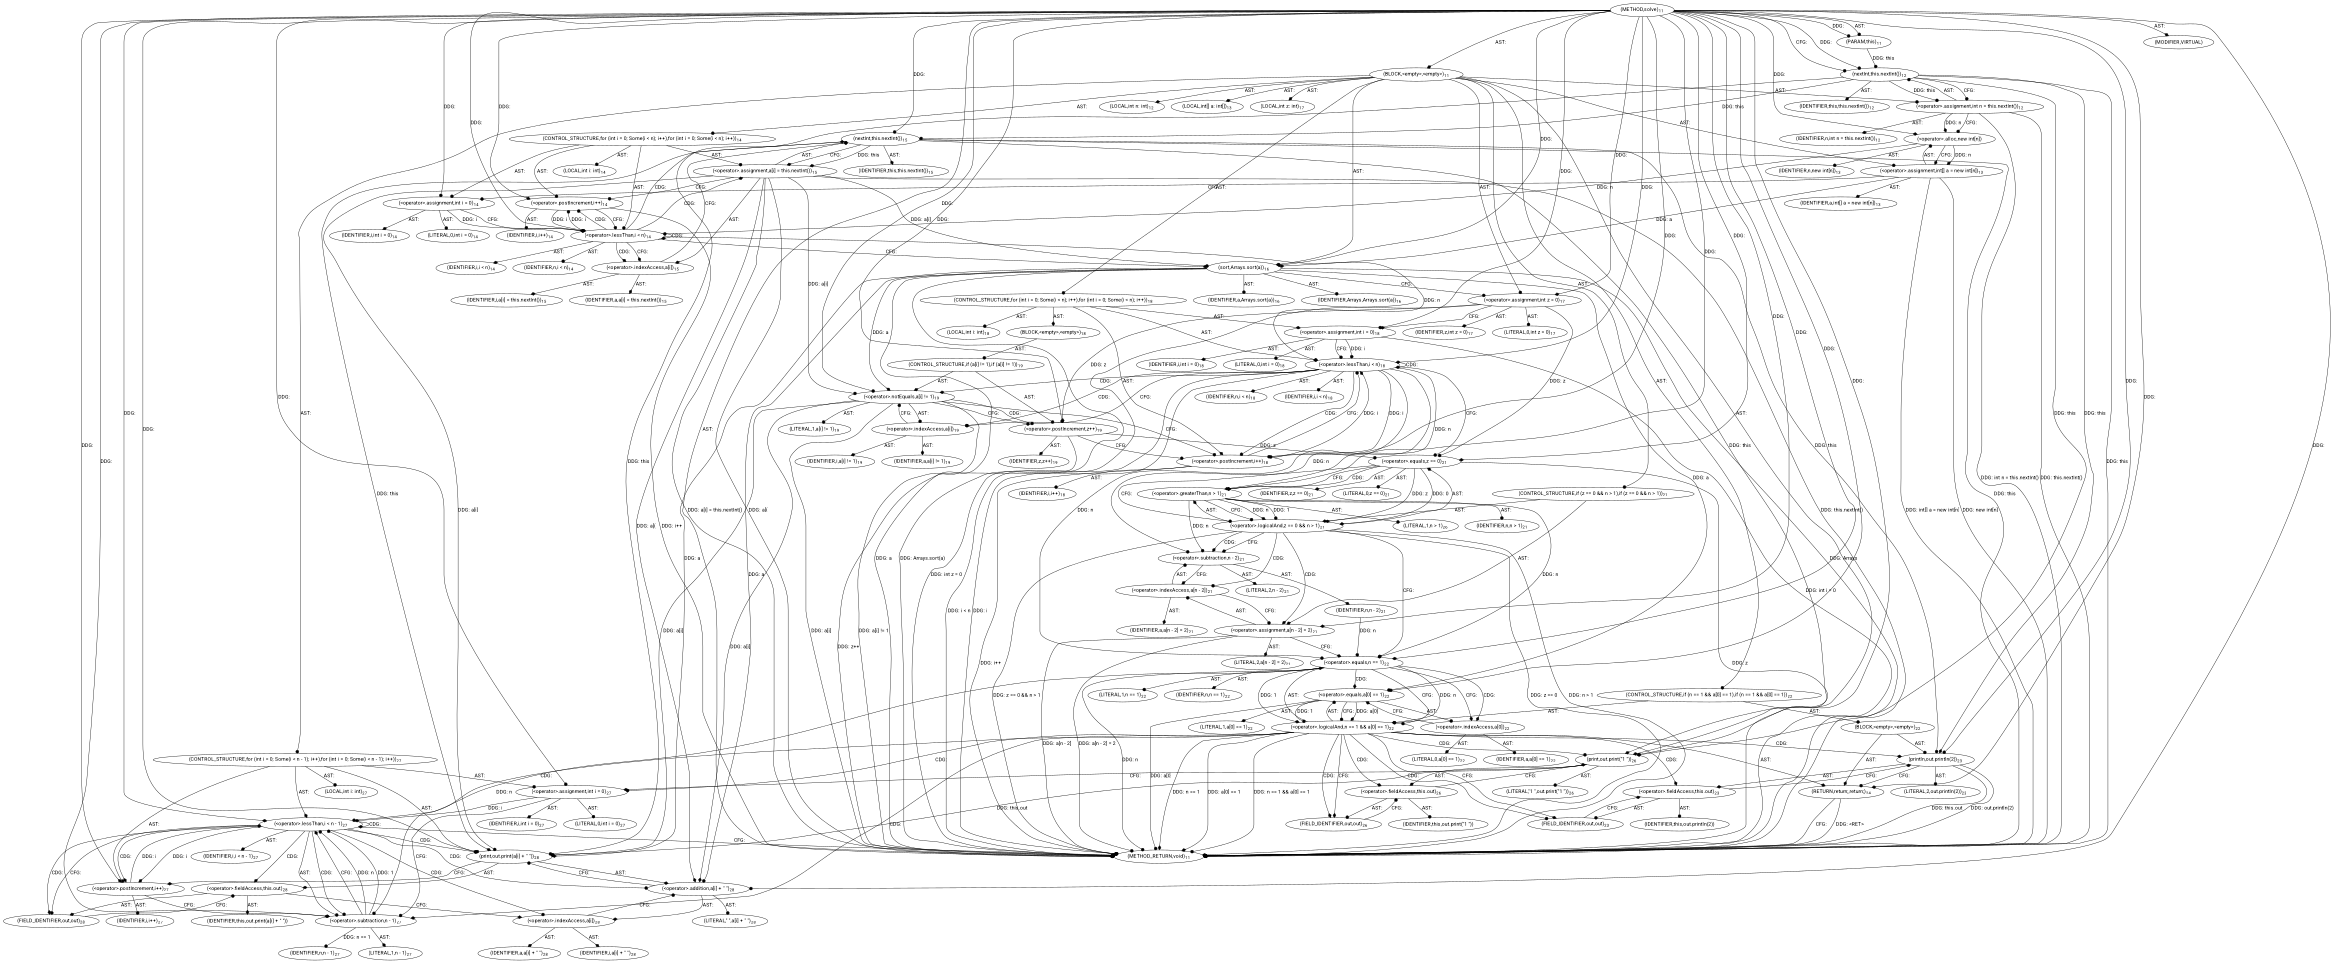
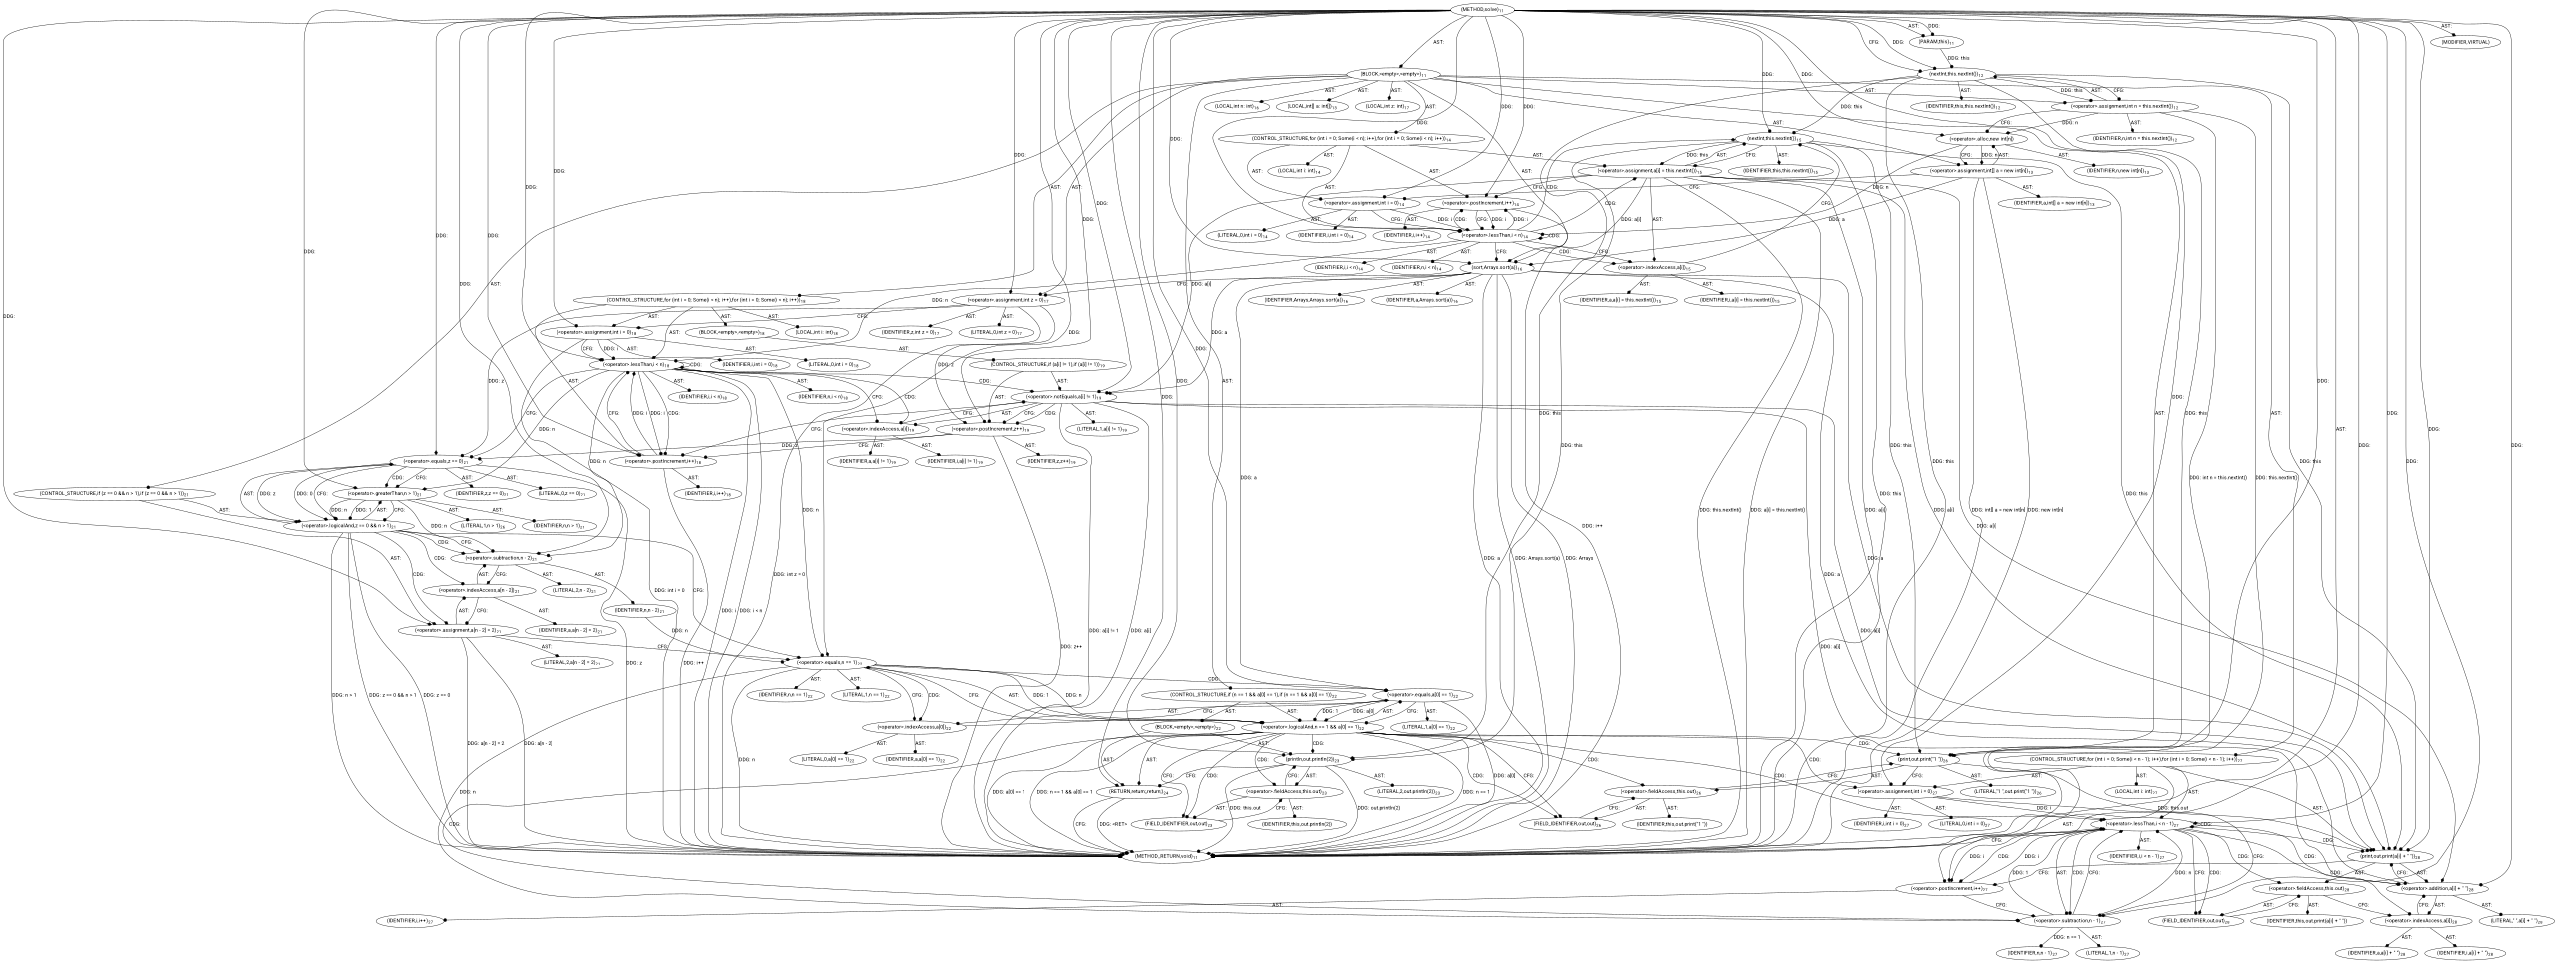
edge "(METHOD,solve)" -> "(<operator>.subtraction,n - 2)": added, label "DDG:"
node "(LOCAL,int n: int)": text "12" -> "16"
edge "(<operator>.greaterThan,n > 1)" -> "(<operator>.equals,n == 1)": removed, label "DDG: n"
